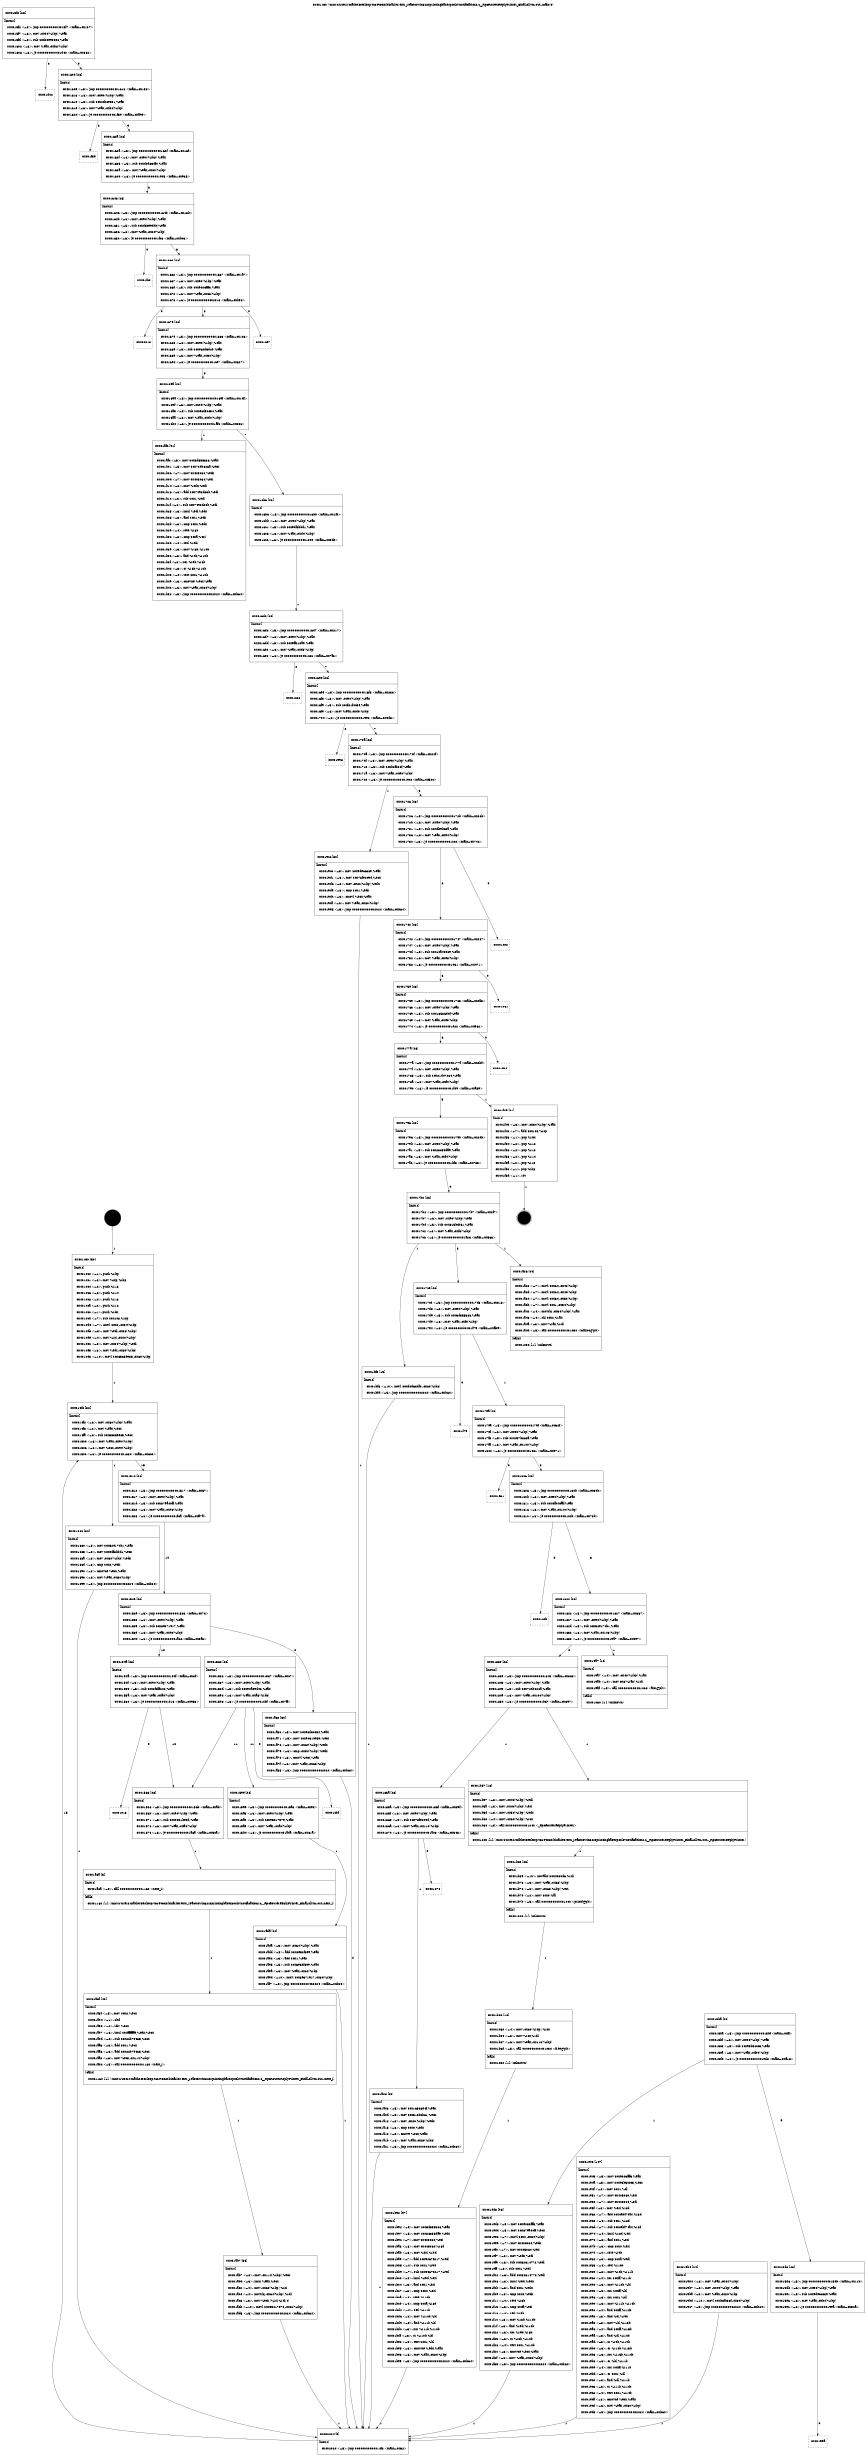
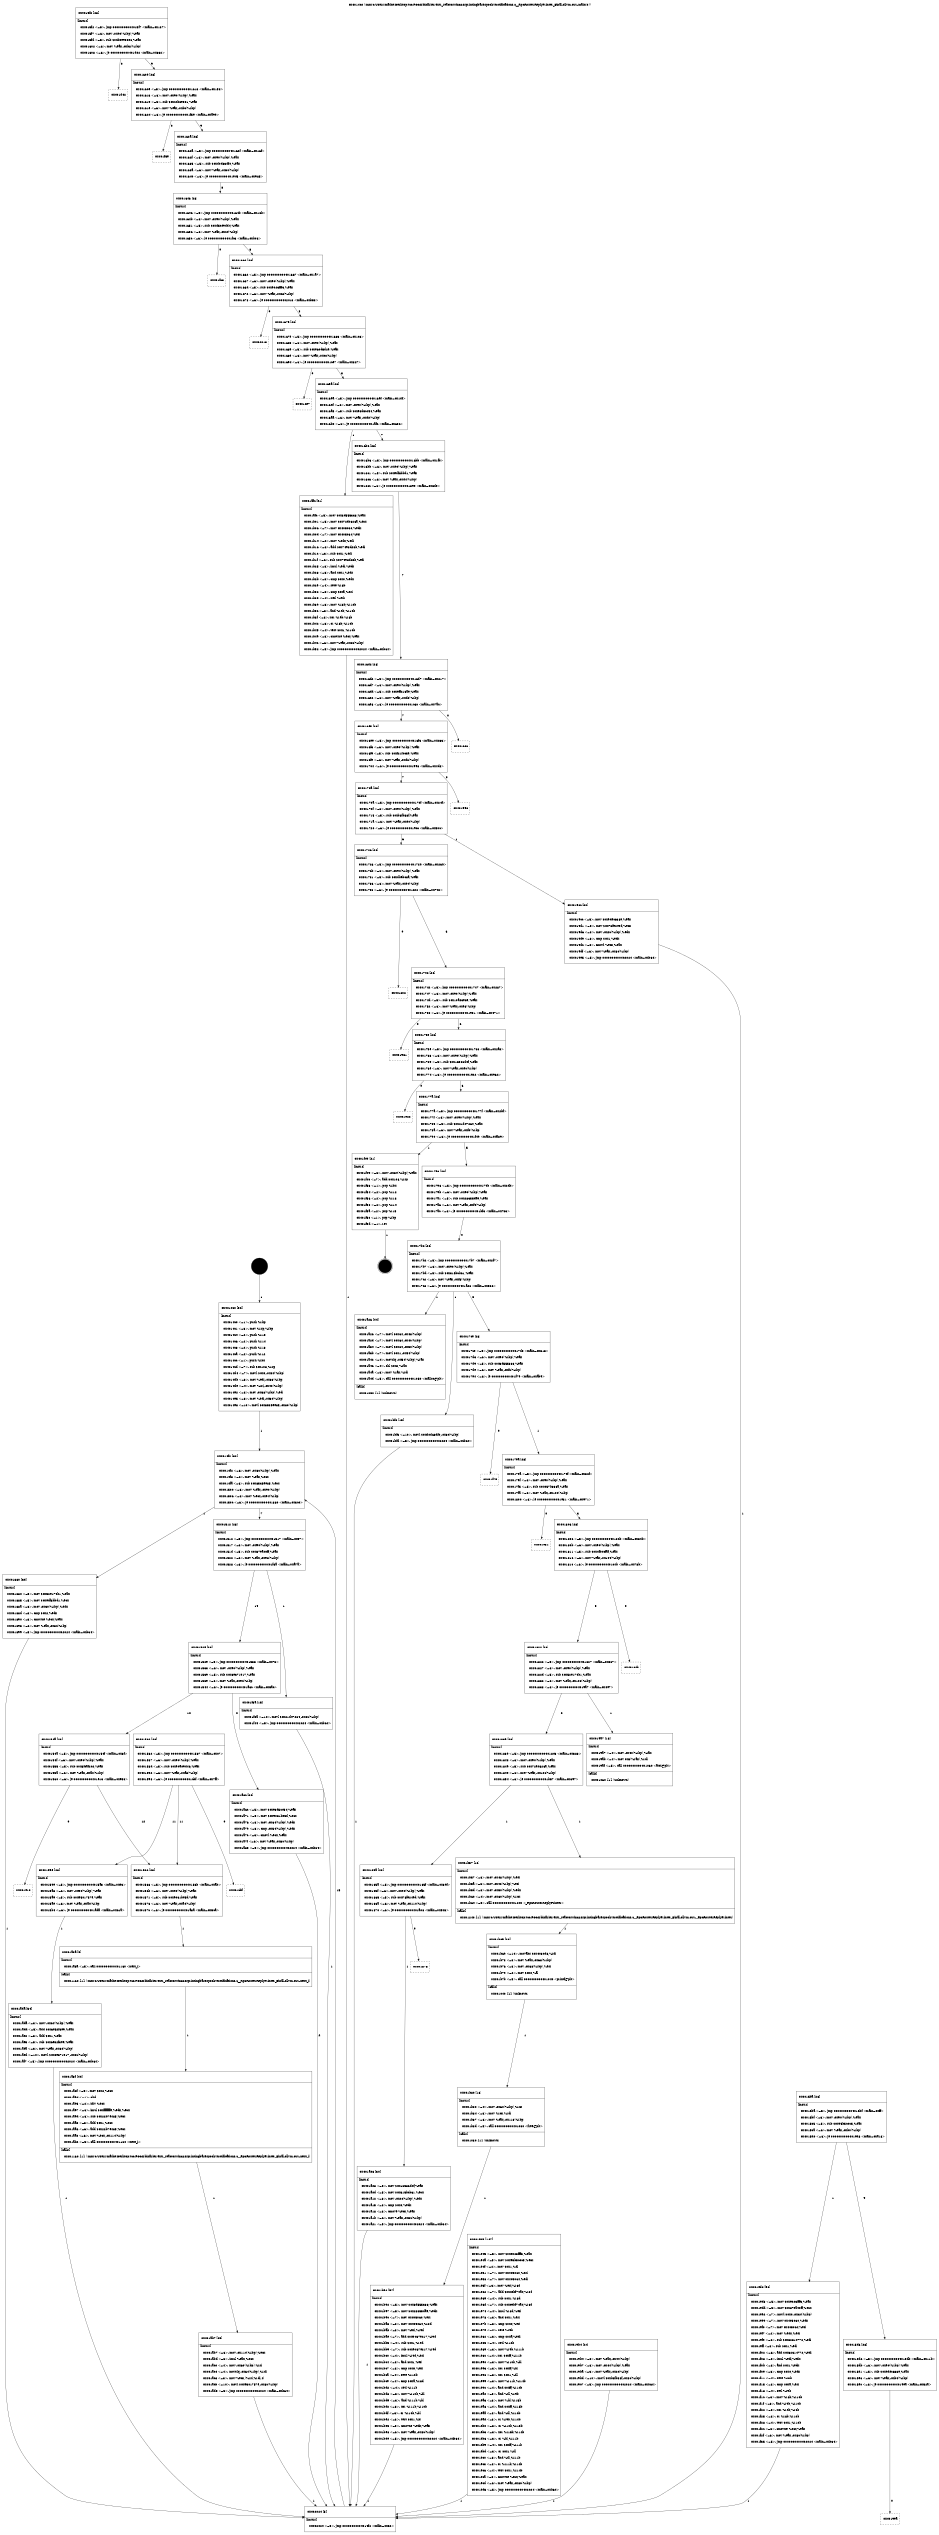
edge "0x401662 [28]" -> "0x401ce7": now "0x40167e [28]" -> "0x401ce7"
edge "0x4014f2 [32]" -> "0x401512 [28]": label " 15" -> " 7"
edge "0x401afc [91]" -> "0x402024 [5]": added, label "1"
node "0x401f3a [15]": added
